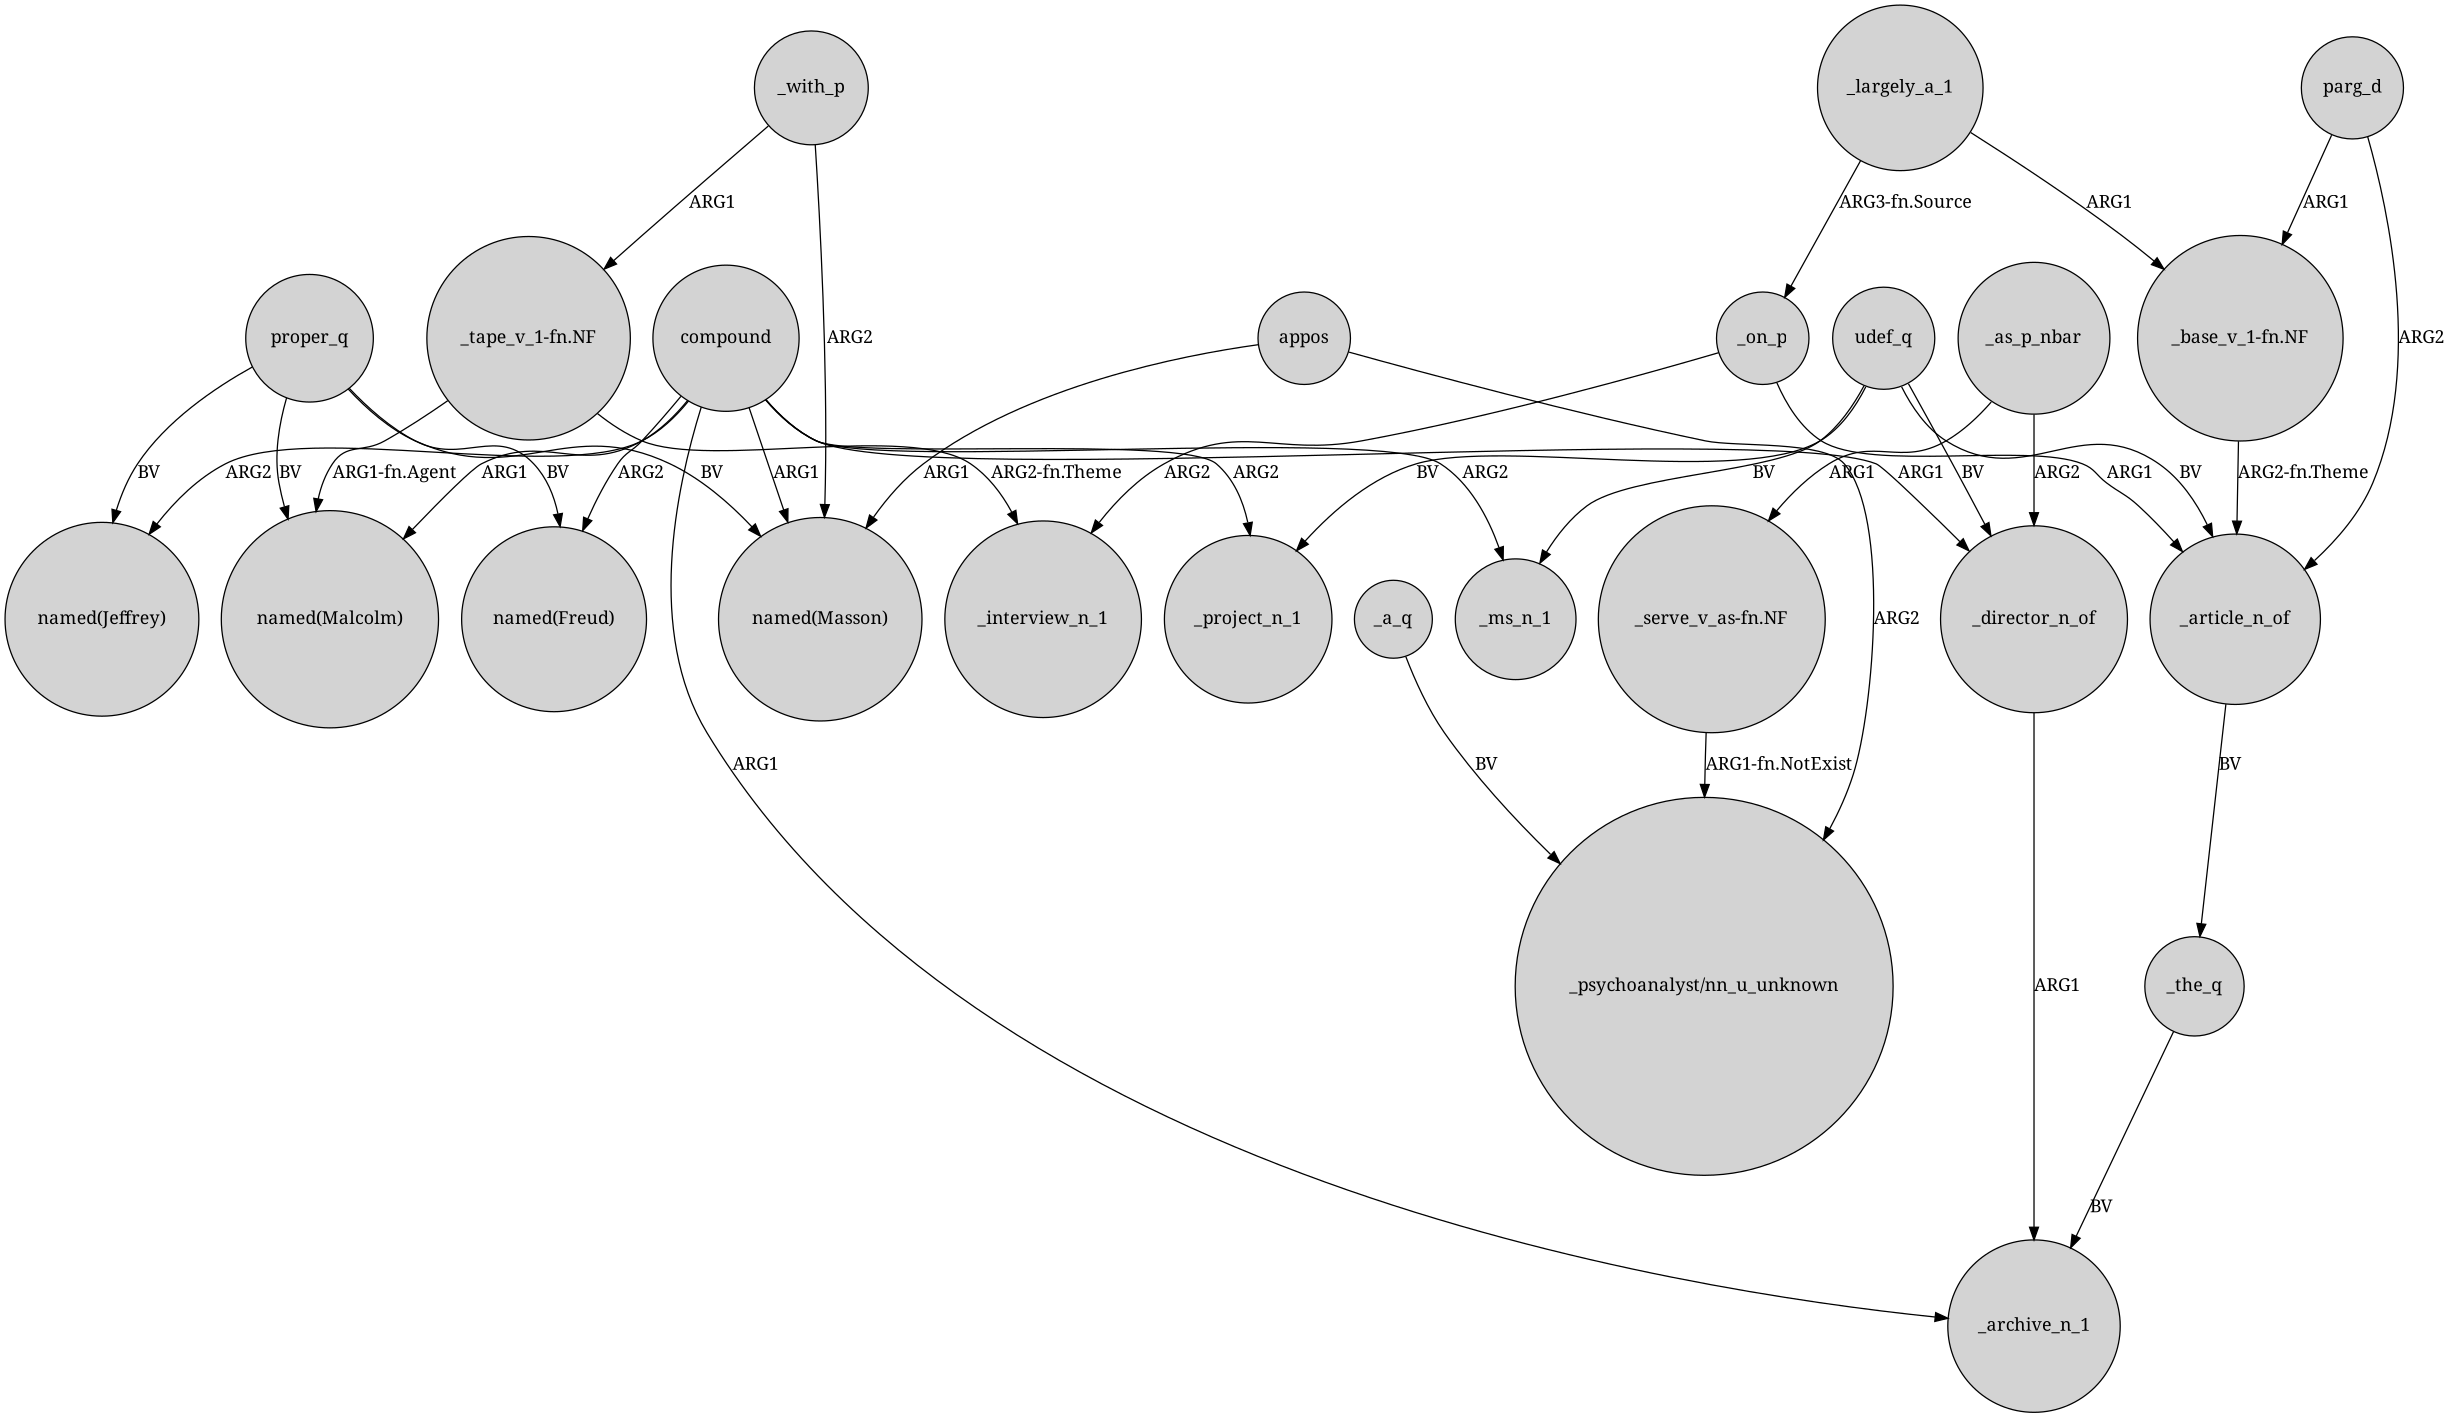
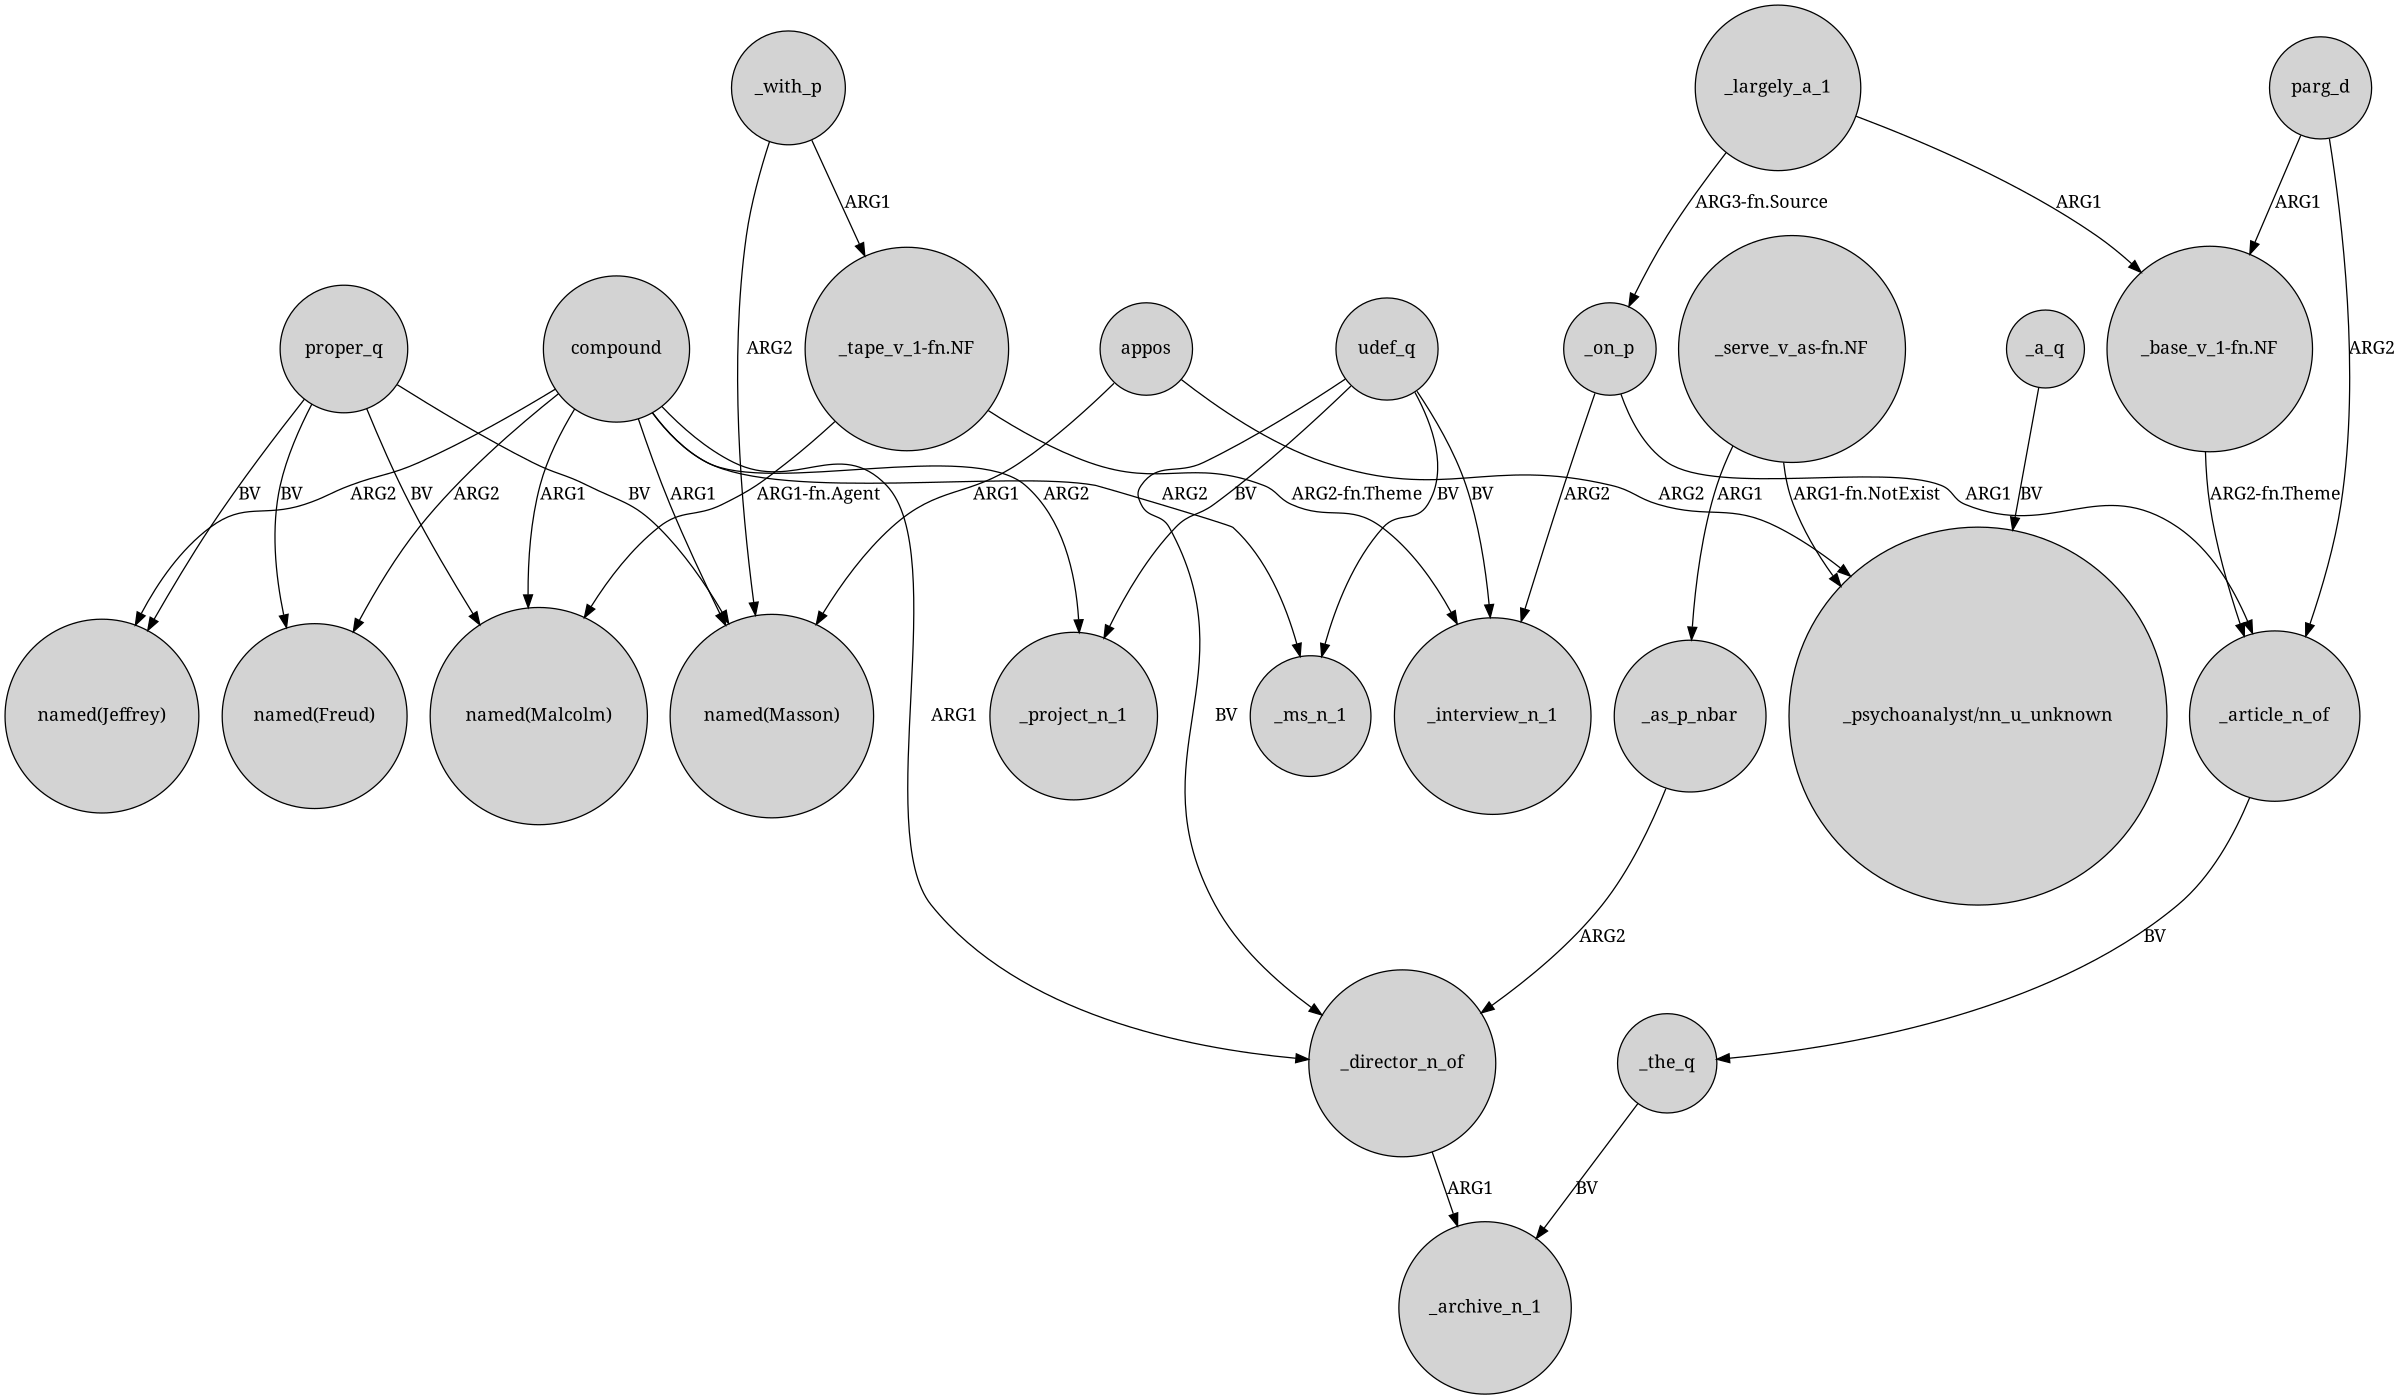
edge "_as_p_nbar" -> "_serve_v_as-fn.NF": reversed
edge "udef_q" -> "_article_n_of": now "udef_q" -> "_interview_n_1"
edge "compound" -> "_archive_n_1": removed, label "ARG1"
